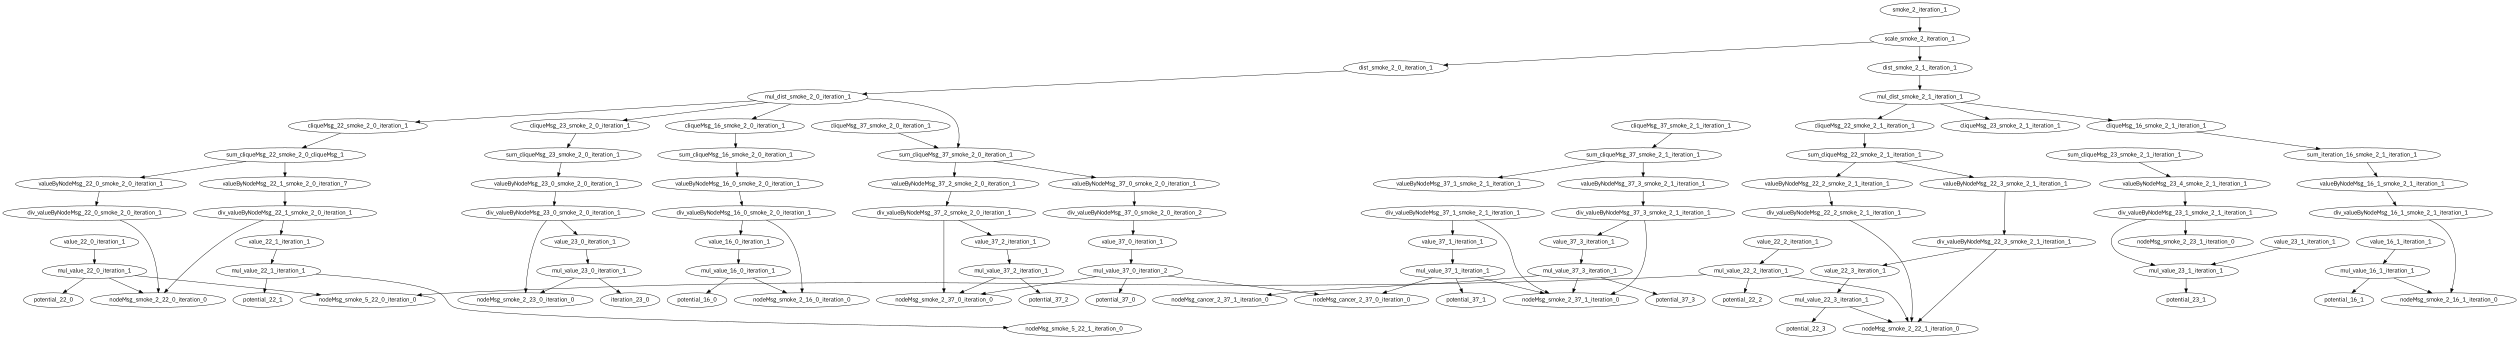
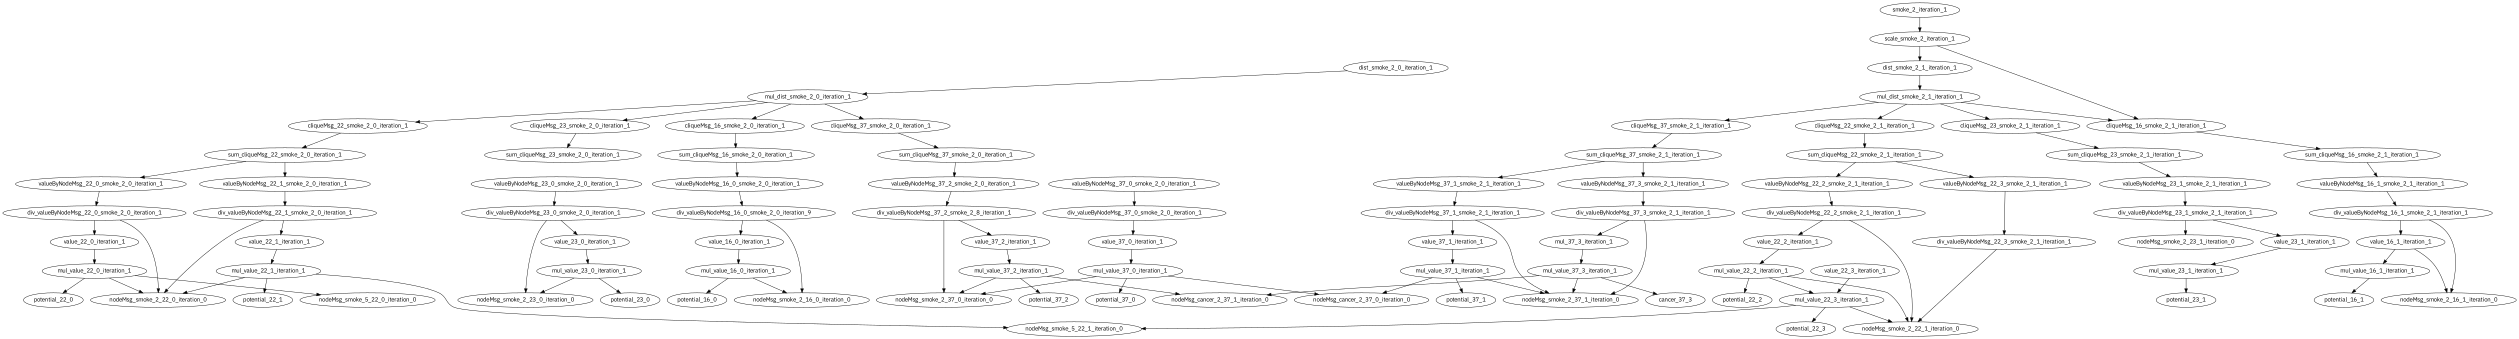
edge "scale_smoke_2_iteration_1" -> "dist_smoke_2_0_iteration_1": now "scale_smoke_2_iteration_1" -> "cliqueMsg_16_smoke_2_1_iteration_1"
edge "mul_dist_smoke_2_0_iteration_1" -> "sum_cliqueMsg_37_smoke_2_0_iteration_1": now "mul_dist_smoke_2_0_iteration_1" -> "cliqueMsg_37_smoke_2_0_iteration_1"
edge "mul_dist_smoke_2_1_iteration_1" -> "cliqueMsg_37_smoke_2_1_iteration_1": added
edge "cliqueMsg_23_smoke_2_1_iteration_1" -> "sum_cliqueMsg_23_smoke_2_1_iteration_1": added
node "sum_cliqueMsg_22_smoke_2_0_cliqueMsg_1": label "sum_cliqueMsg_22_smoke_2_0_cliqueMsg_1" -> "sum_cliqueMsg_22_smoke_2_0_iteration_1"
node "sum_iteration_16_smoke_2_1_iteration_1": label "sum_iteration_16_smoke_2_1_iteration_1" -> "sum_cliqueMsg_16_smoke_2_1_iteration_1"
edge "sum_cliqueMsg_23_smoke_2_0_iteration_1" -> "valueByNodeMsg_23_0_smoke_2_0_iteration_1": removed
edge "sum_cliqueMsg_37_smoke_2_0_iteration_1" -> "valueByNodeMsg_37_0_smoke_2_0_iteration_1": removed
node "valueByNodeMsg_22_1_smoke_2_0_iteration_7": label "valueByNodeMsg_22_1_smoke_2_0_iteration_7" -> "valueByNodeMsg_22_1_smoke_2_0_iteration_1"
node "valueByNodeMsg_23_4_smoke_2_1_iteration_1": label "valueByNodeMsg_23_4_smoke_2_1_iteration_1" -> "valueByNodeMsg_23_1_smoke_2_1_iteration_1"
edge "valueByNodeMsg_37_1_smoke_2_1_iteration_1" -> "div_valueByNodeMsg_37_1_smoke_2_1_iteration_1": added
node "div_valueByNodeMsg_16_0_smoke_2_0_iteration_1": label "div_valueByNodeMsg_16_0_smoke_2_0_iteration_1" -> "div_valueByNodeMsg_16_0_smoke_2_0_iteration_9"
node "div_valueByNodeMsg_37_2_smoke_2_0_iteration_1": label "div_valueByNodeMsg_37_2_smoke_2_0_iteration_1" -> "div_valueByNodeMsg_37_2_smoke_2_8_iteration_1"
node "div_valueByNodeMsg_37_0_smoke_2_0_iteration_2": label "div_valueByNodeMsg_37_0_smoke_2_0_iteration_2" -> "div_valueByNodeMsg_37_0_smoke_2_0_iteration_1"
edge "div_valueByNodeMsg_22_0_smoke_2_0_iteration_1" -> "value_22_0_iteration_1": added
edge "div_valueByNodeMsg_16_1_smoke_2_1_iteration_1" -> "value_16_1_iteration_1": added
edge "div_valueByNodeMsg_22_2_smoke_2_1_iteration_1" -> "value_22_2_iteration_1": added
node "value_37_3_iteration_1": label "value_37_3_iteration_1" -> "mul_37_3_iteration_1"
edge "div_valueByNodeMsg_23_1_smoke_2_1_iteration_1" -> "mul_value_23_1_iteration_1": now "div_valueByNodeMsg_23_1_smoke_2_1_iteration_1" -> "value_23_1_iteration_1"
edge "div_valueByNodeMsg_22_3_smoke_2_1_iteration_1" -> "value_22_3_iteration_1": removed
node "mul_value_37_0_iteration_2": label "mul_value_37_0_iteration_2" -> "mul_value_37_0_iteration_1"
edge "mul_value_22_2_iteration_1" -> "nodeMsg_smoke_5_22_0_iteration_0": now "mul_value_22_2_iteration_1" -> "mul_value_22_3_iteration_1"
edge "mul_value_37_2_iteration_1" -> "nodeMsg_cancer_2_37_1_iteration_0": added
edge "mul_value_16_1_iteration_1" -> "nodeMsg_smoke_2_16_1_iteration_0": now "value_16_1_iteration_1" -> "nodeMsg_smoke_2_16_1_iteration_0"
edge "mul_value_22_1_iteration_1" -> "nodeMsg_smoke_2_22_0_iteration_0": added
node "iteration_23_0": label "iteration_23_0" -> "potential_23_0"
node "potential_37_3": label "potential_37_3" -> "cancer_37_3"
edge "mul_value_22_3_iteration_1" -> "nodeMsg_smoke_5_22_1_iteration_0": added
